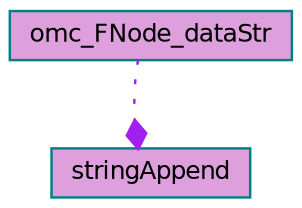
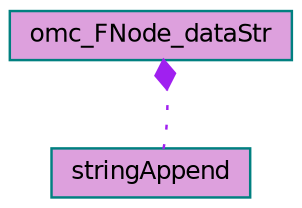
edge "omc_FNode_dataStr" -> "stringAppend": reversed
